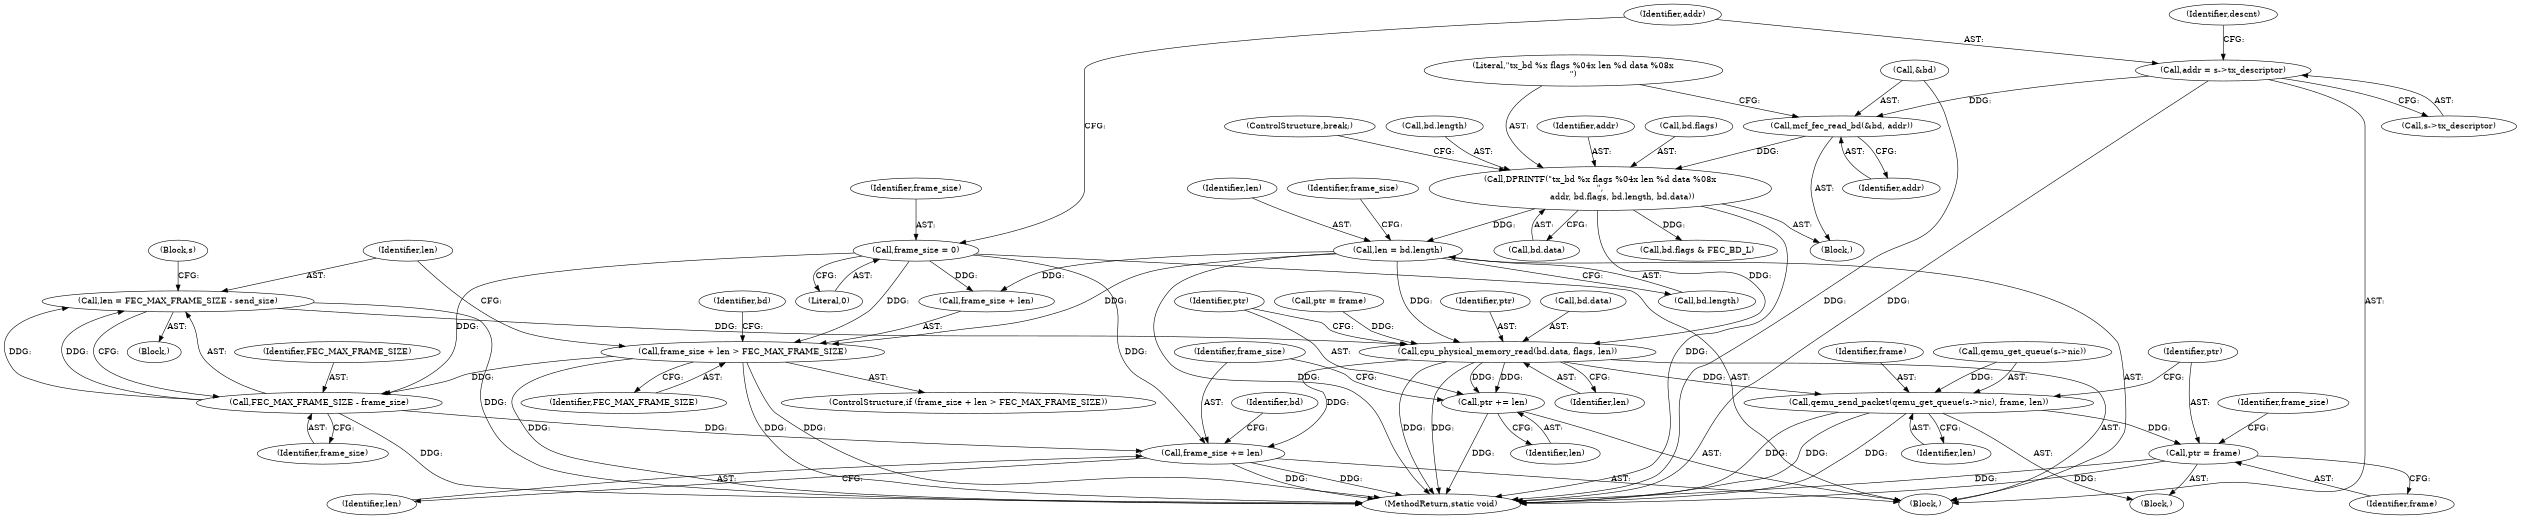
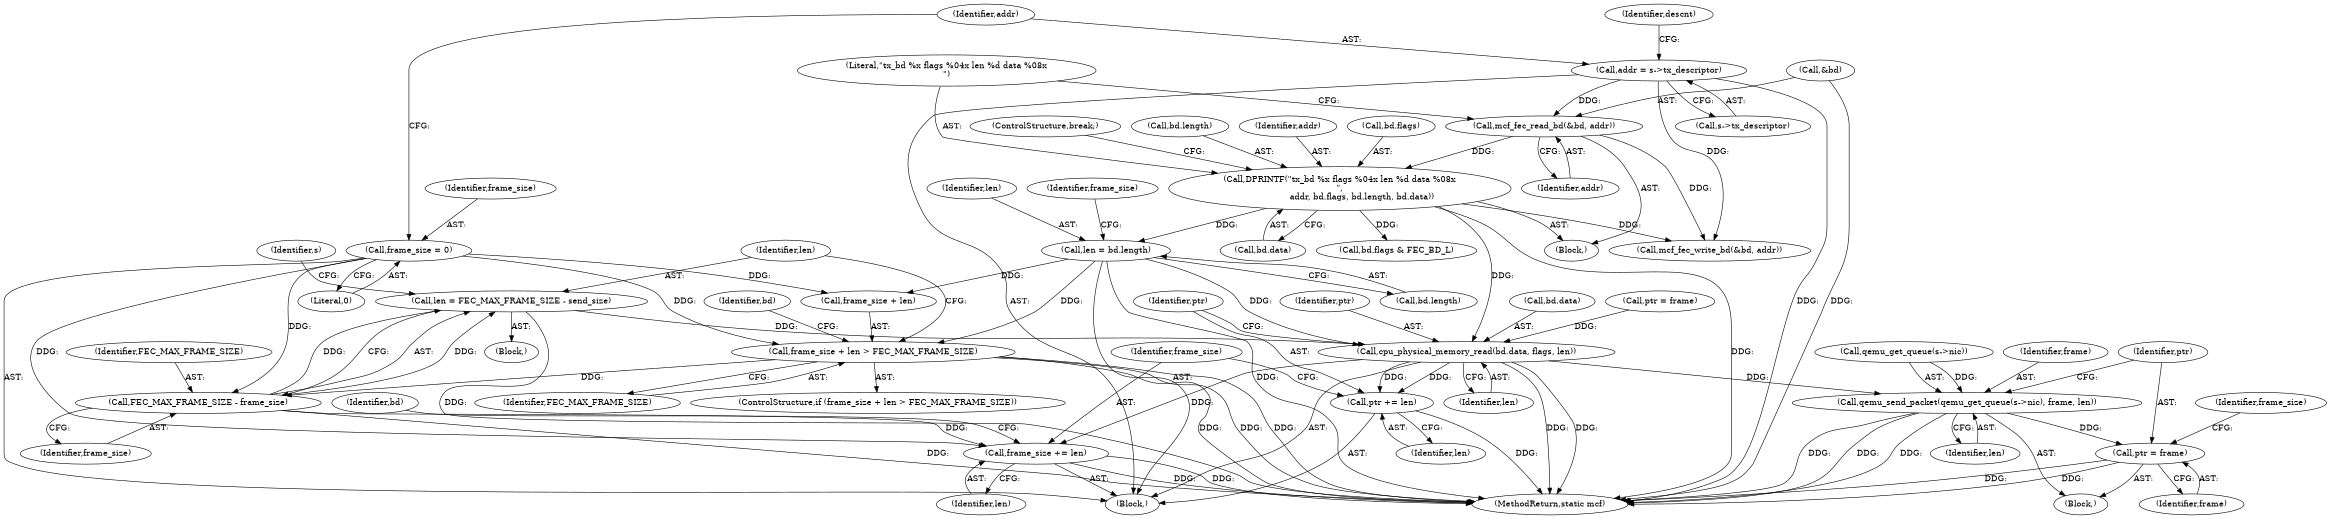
node "(Block,s)": label "(Block,s)" -> "(Identifier,s)"
node "(Call,mcf_fec_write_bd(&bd, addr))": added
node "(MethodReturn,static void)": label "(MethodReturn,static void)" -> "(MethodReturn,static mcf)"
